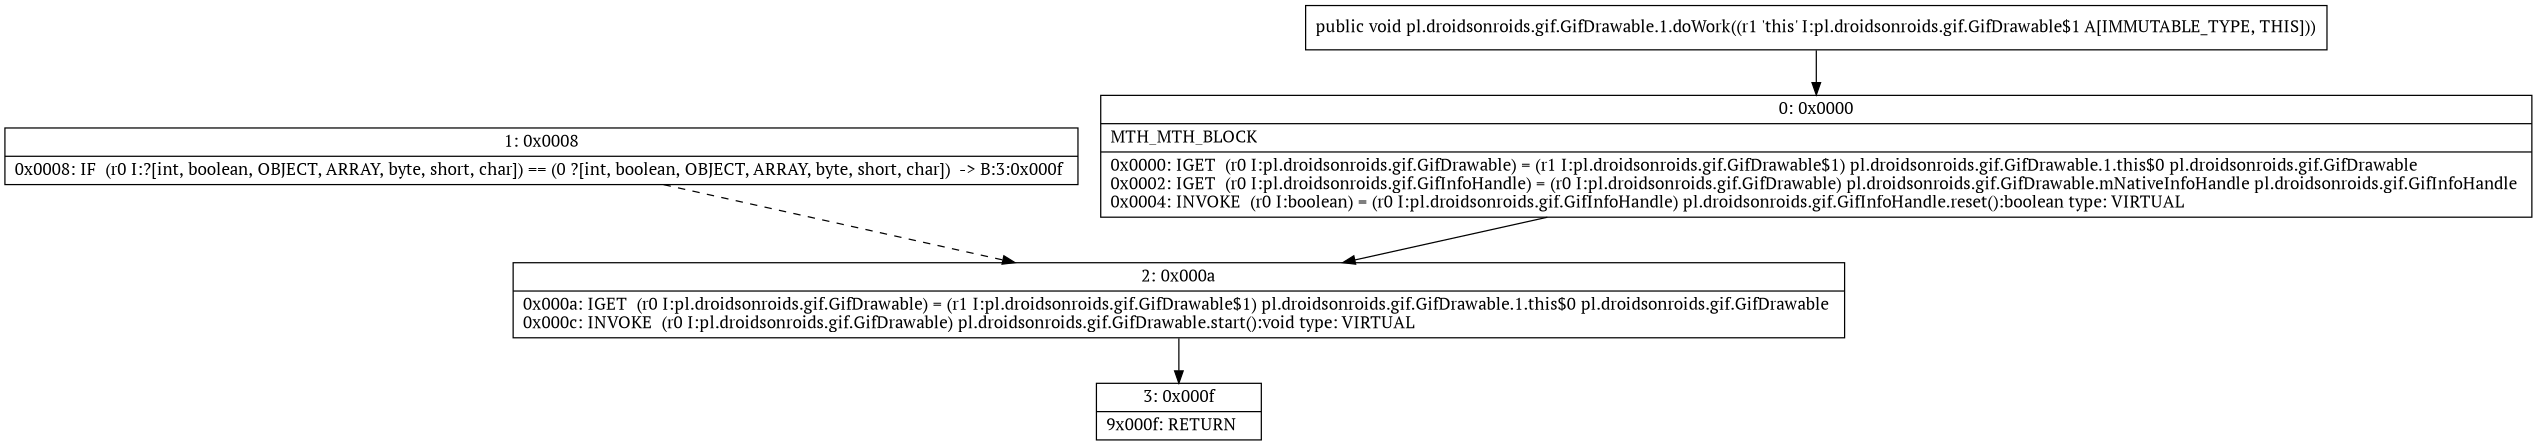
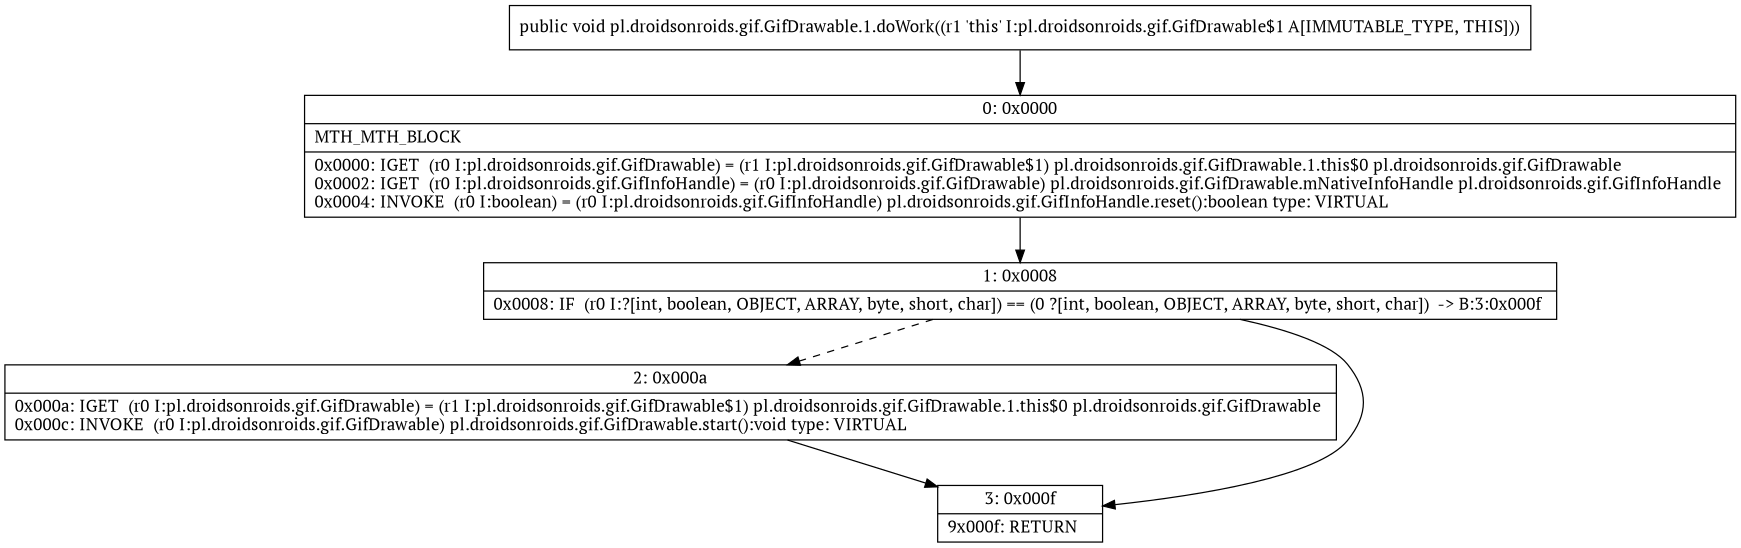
edge "0: 0x0000" -> "2: 0x000a": now "0: 0x0000" -> "1: 0x0008"
edge "1: 0x0008" -> "3: 0x000f": added
